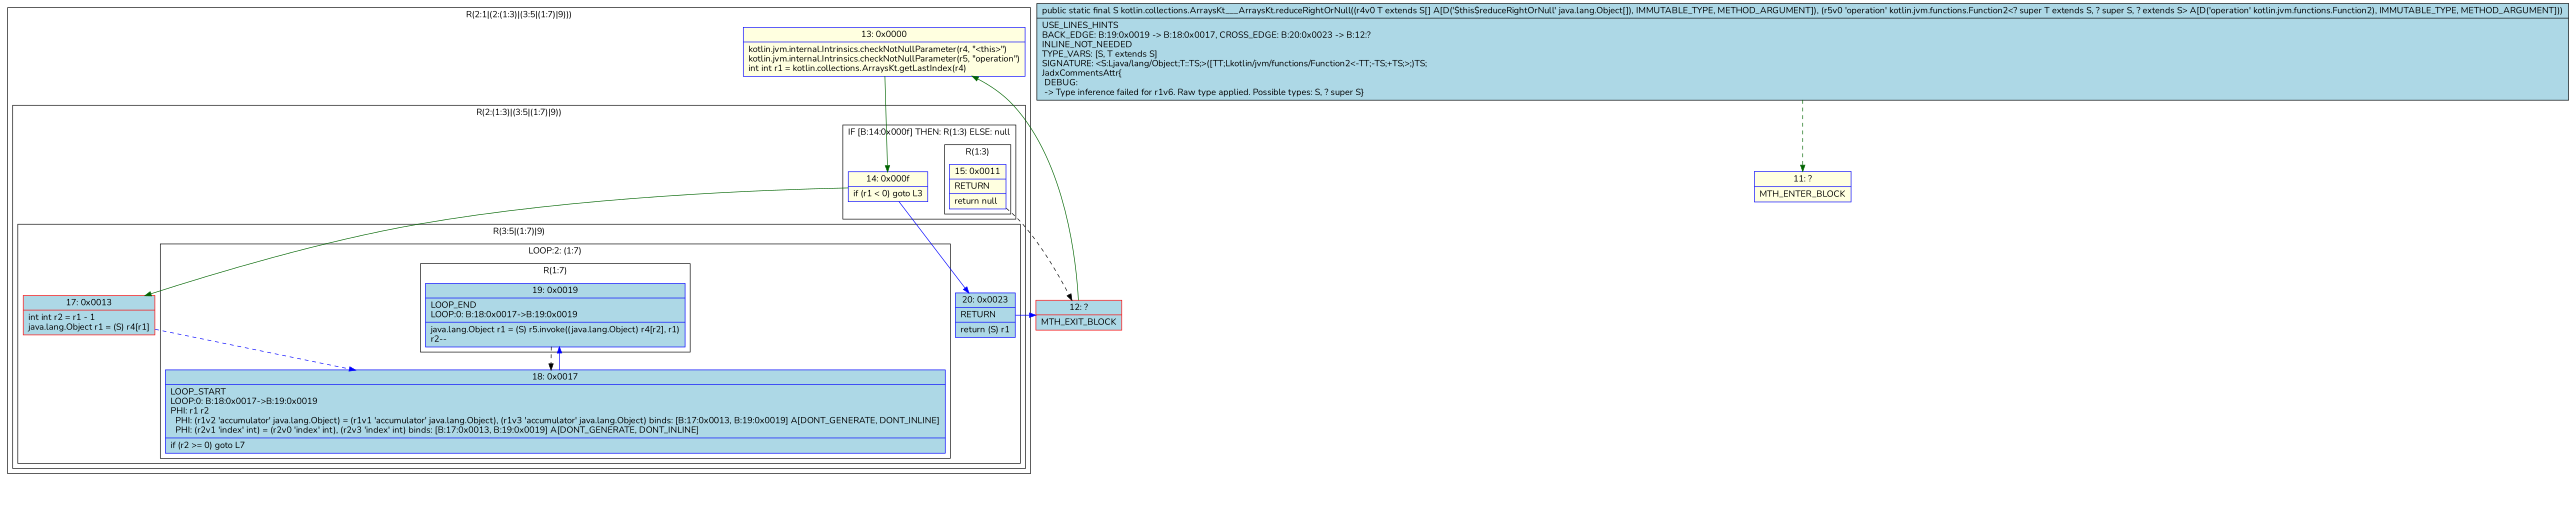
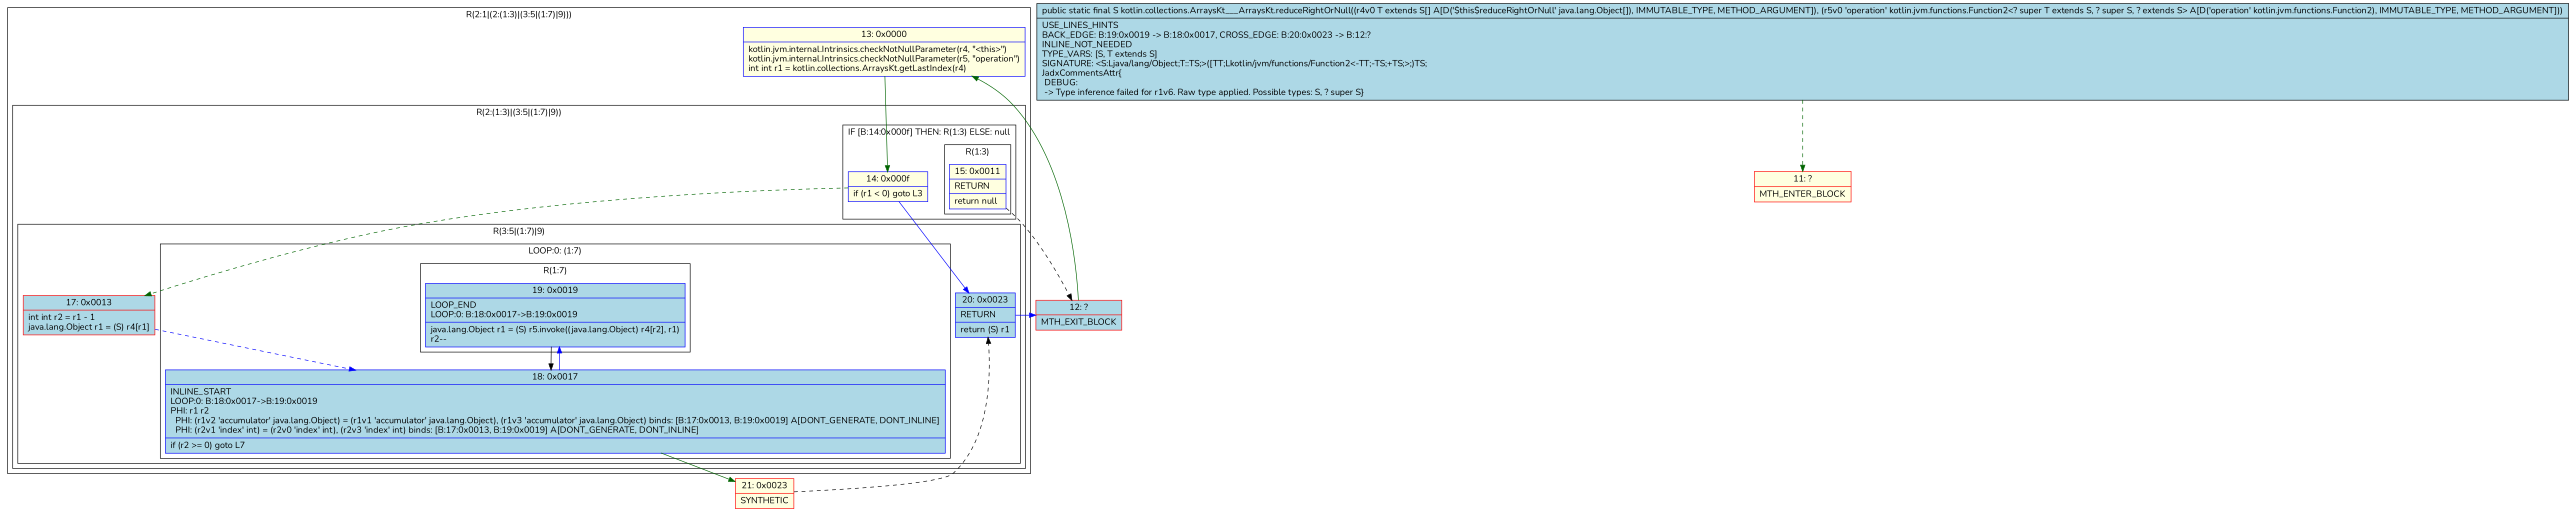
node "11: ?": color blue -> red
edge "14: 0x000f" -> "17: 0x0013": style solid -> dashed
cluster "LOOP:2: (1:7)": label "LOOP:2: (1:7)" -> "LOOP:0: (1:7)"
edge "19: 0x0019" -> "18: 0x0017": style dashed -> solid
node "18: 0x0017": text "LOOP_START" -> "INLINE_START"
node "21: 0x0023": added
